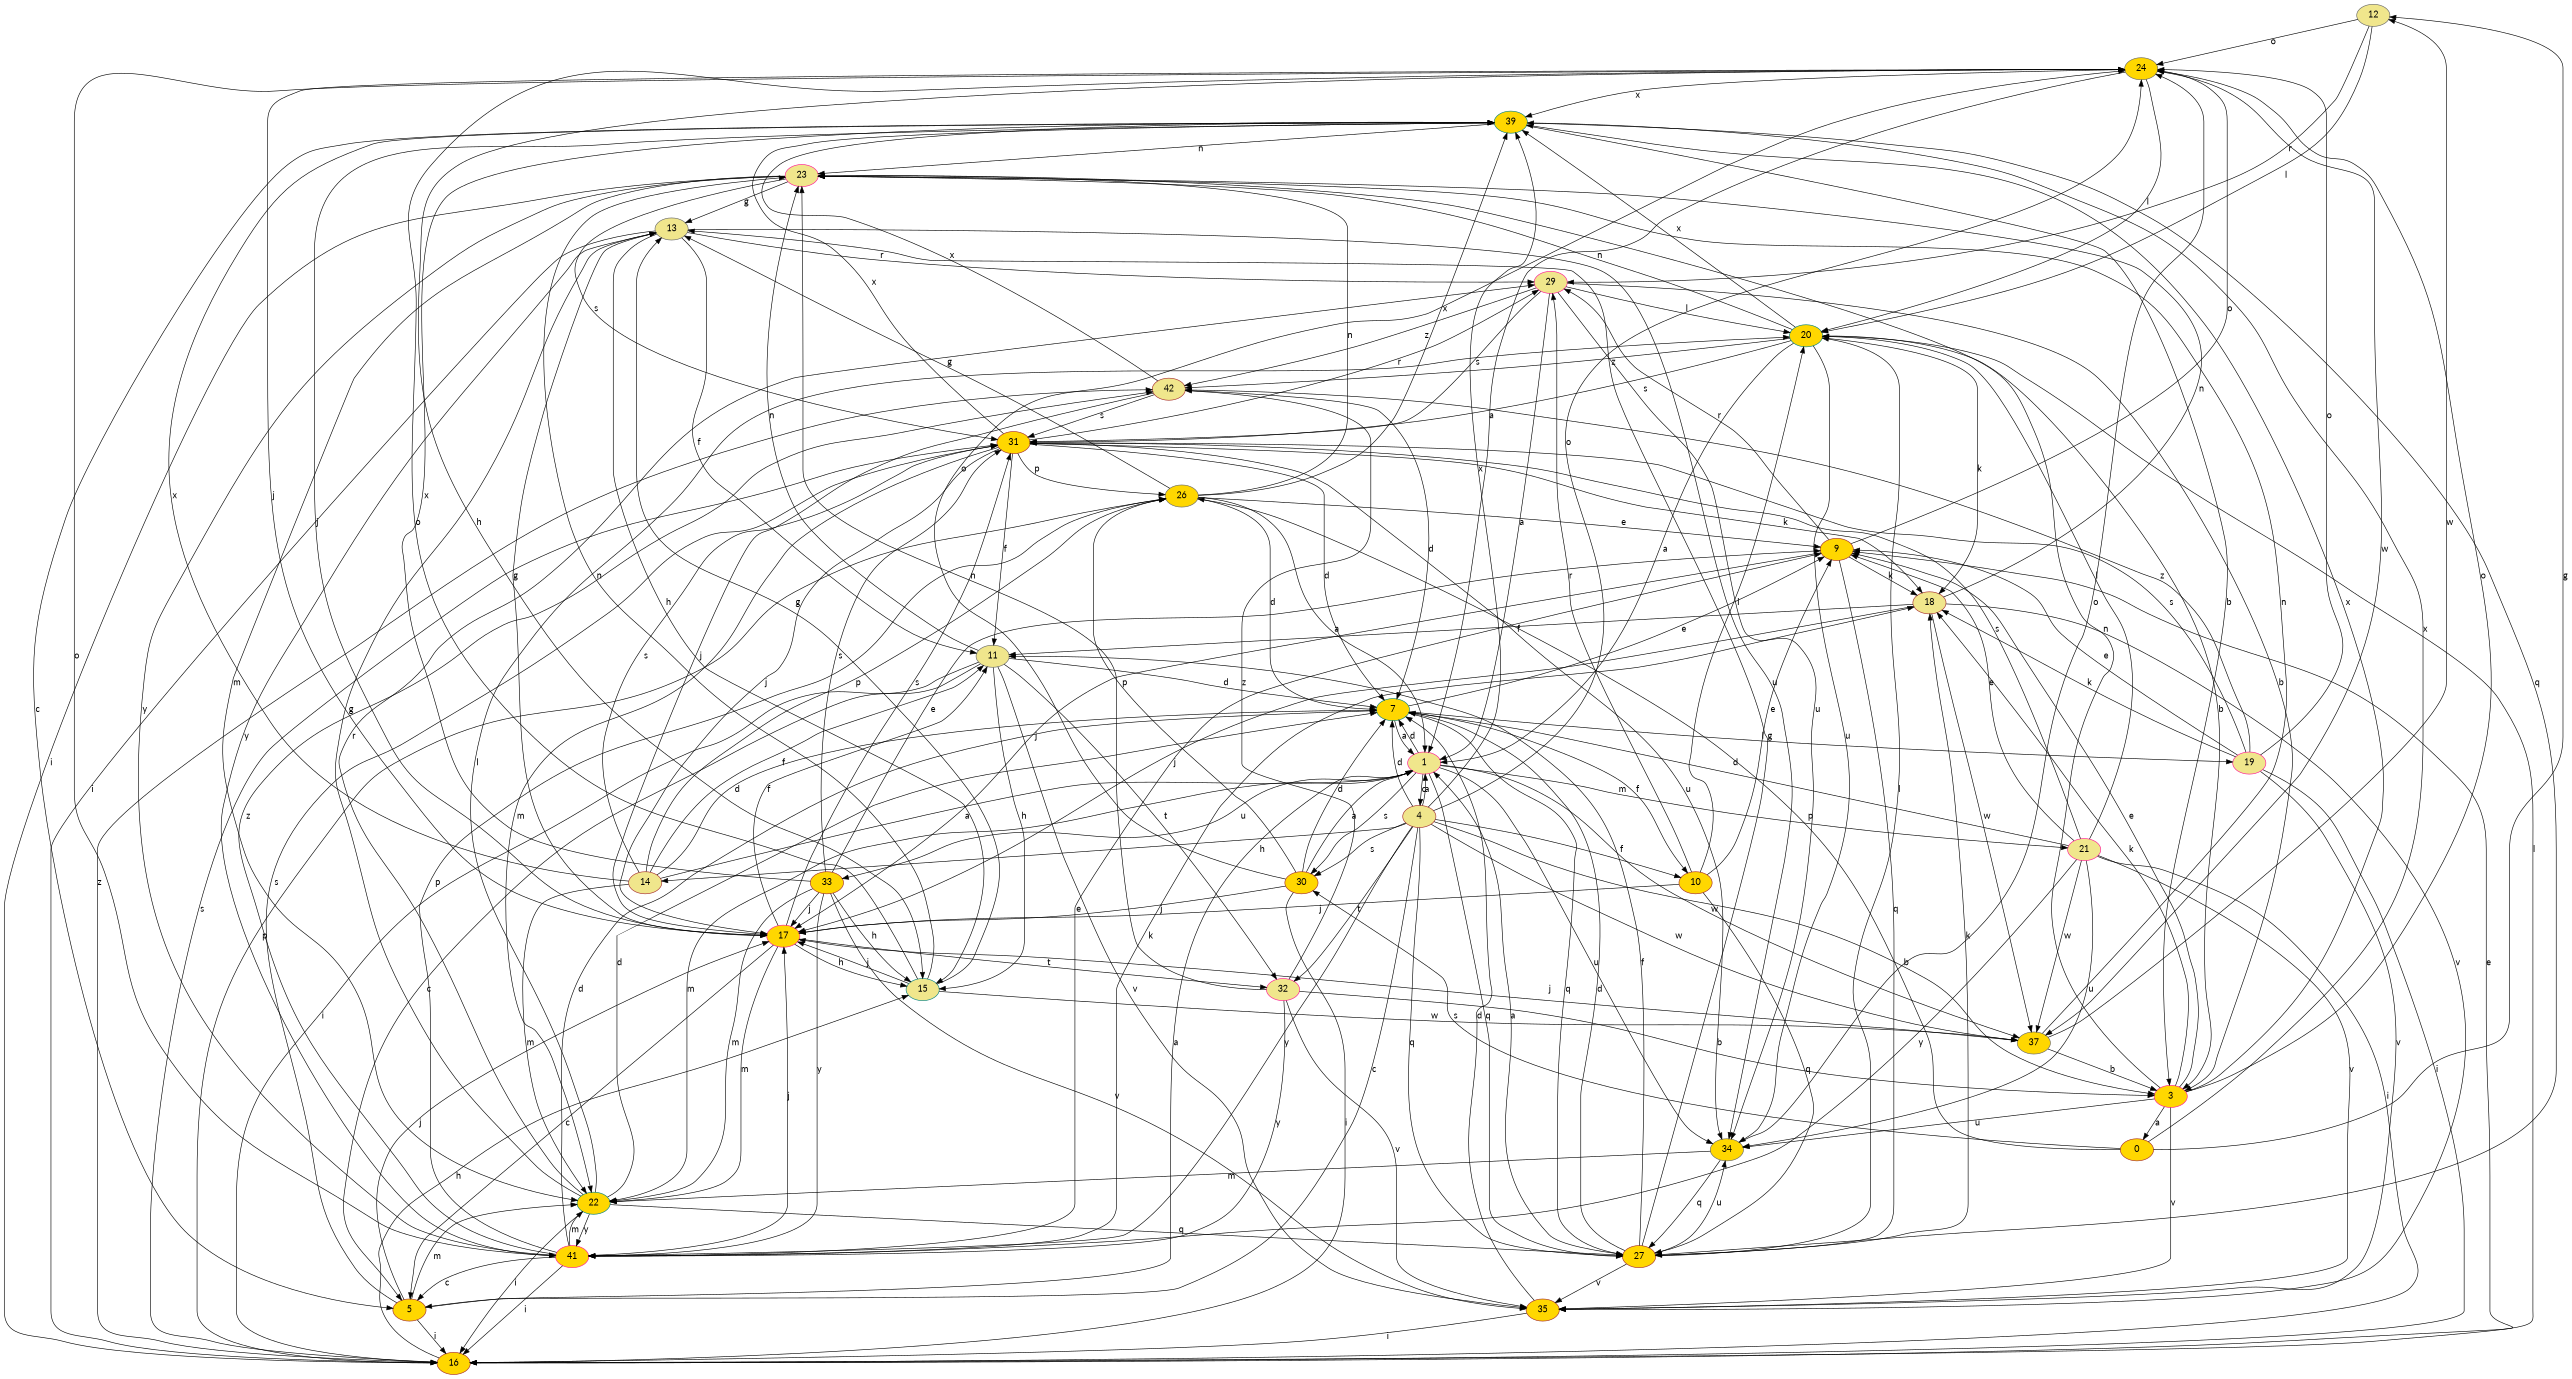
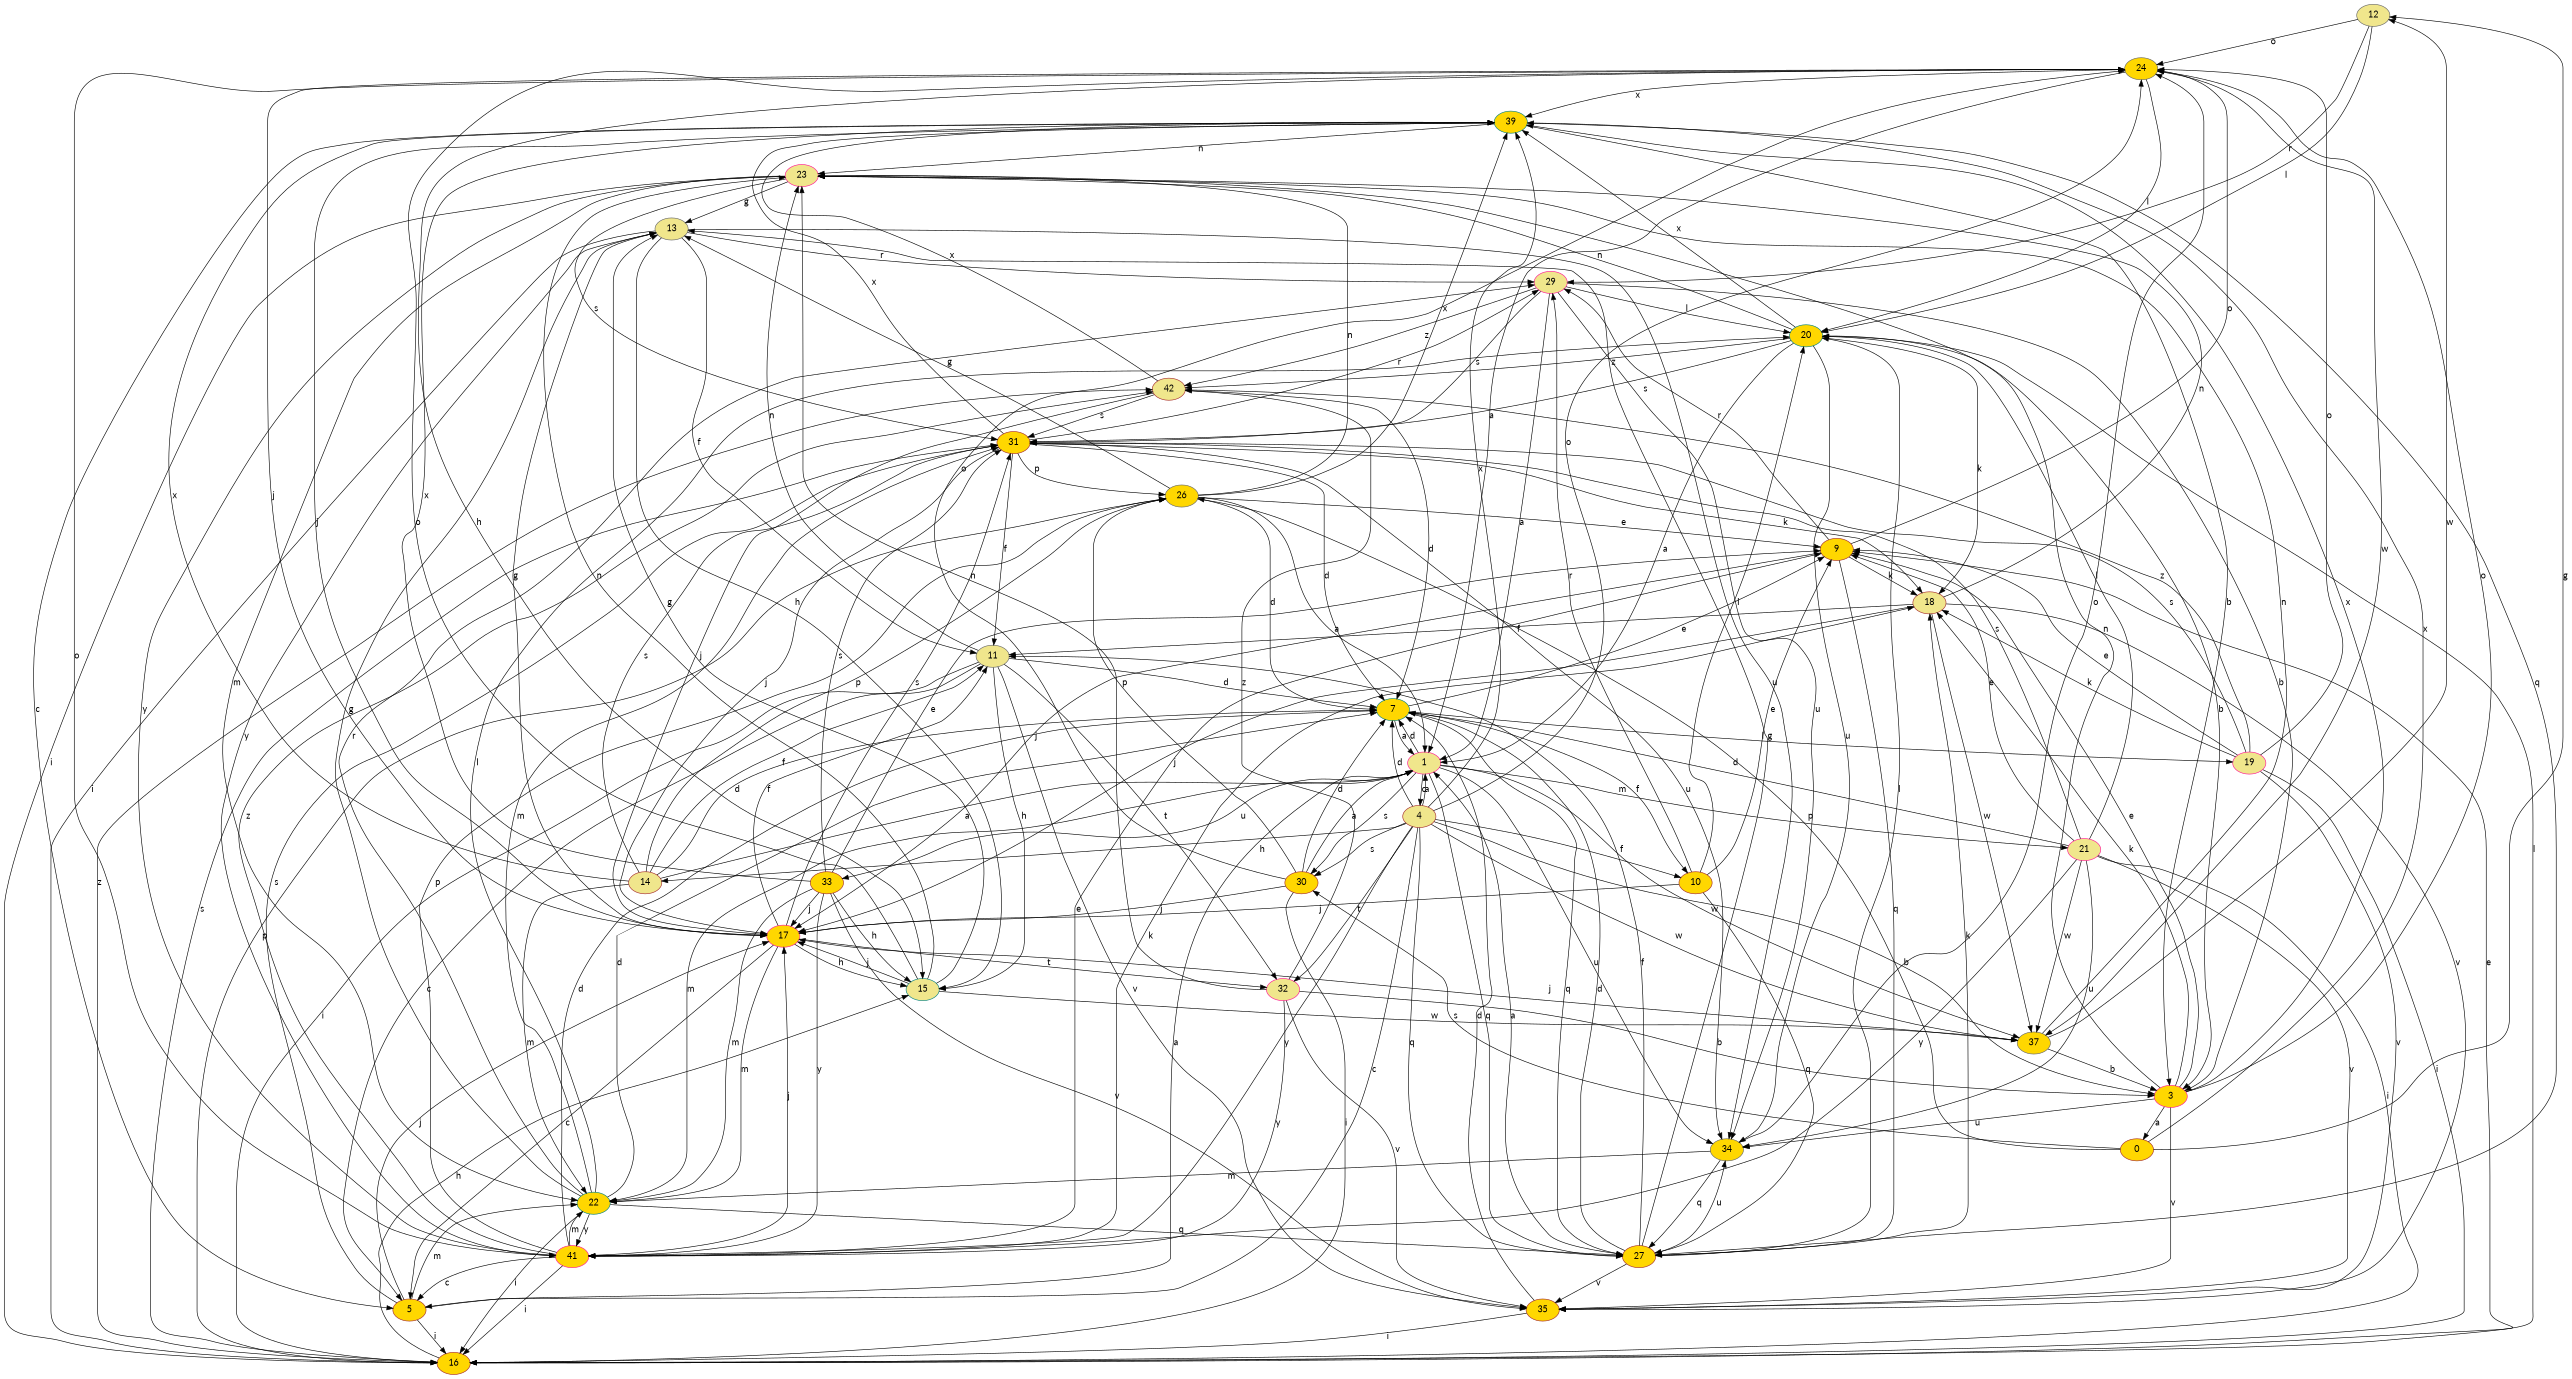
edge "31" -> "22": reversed
